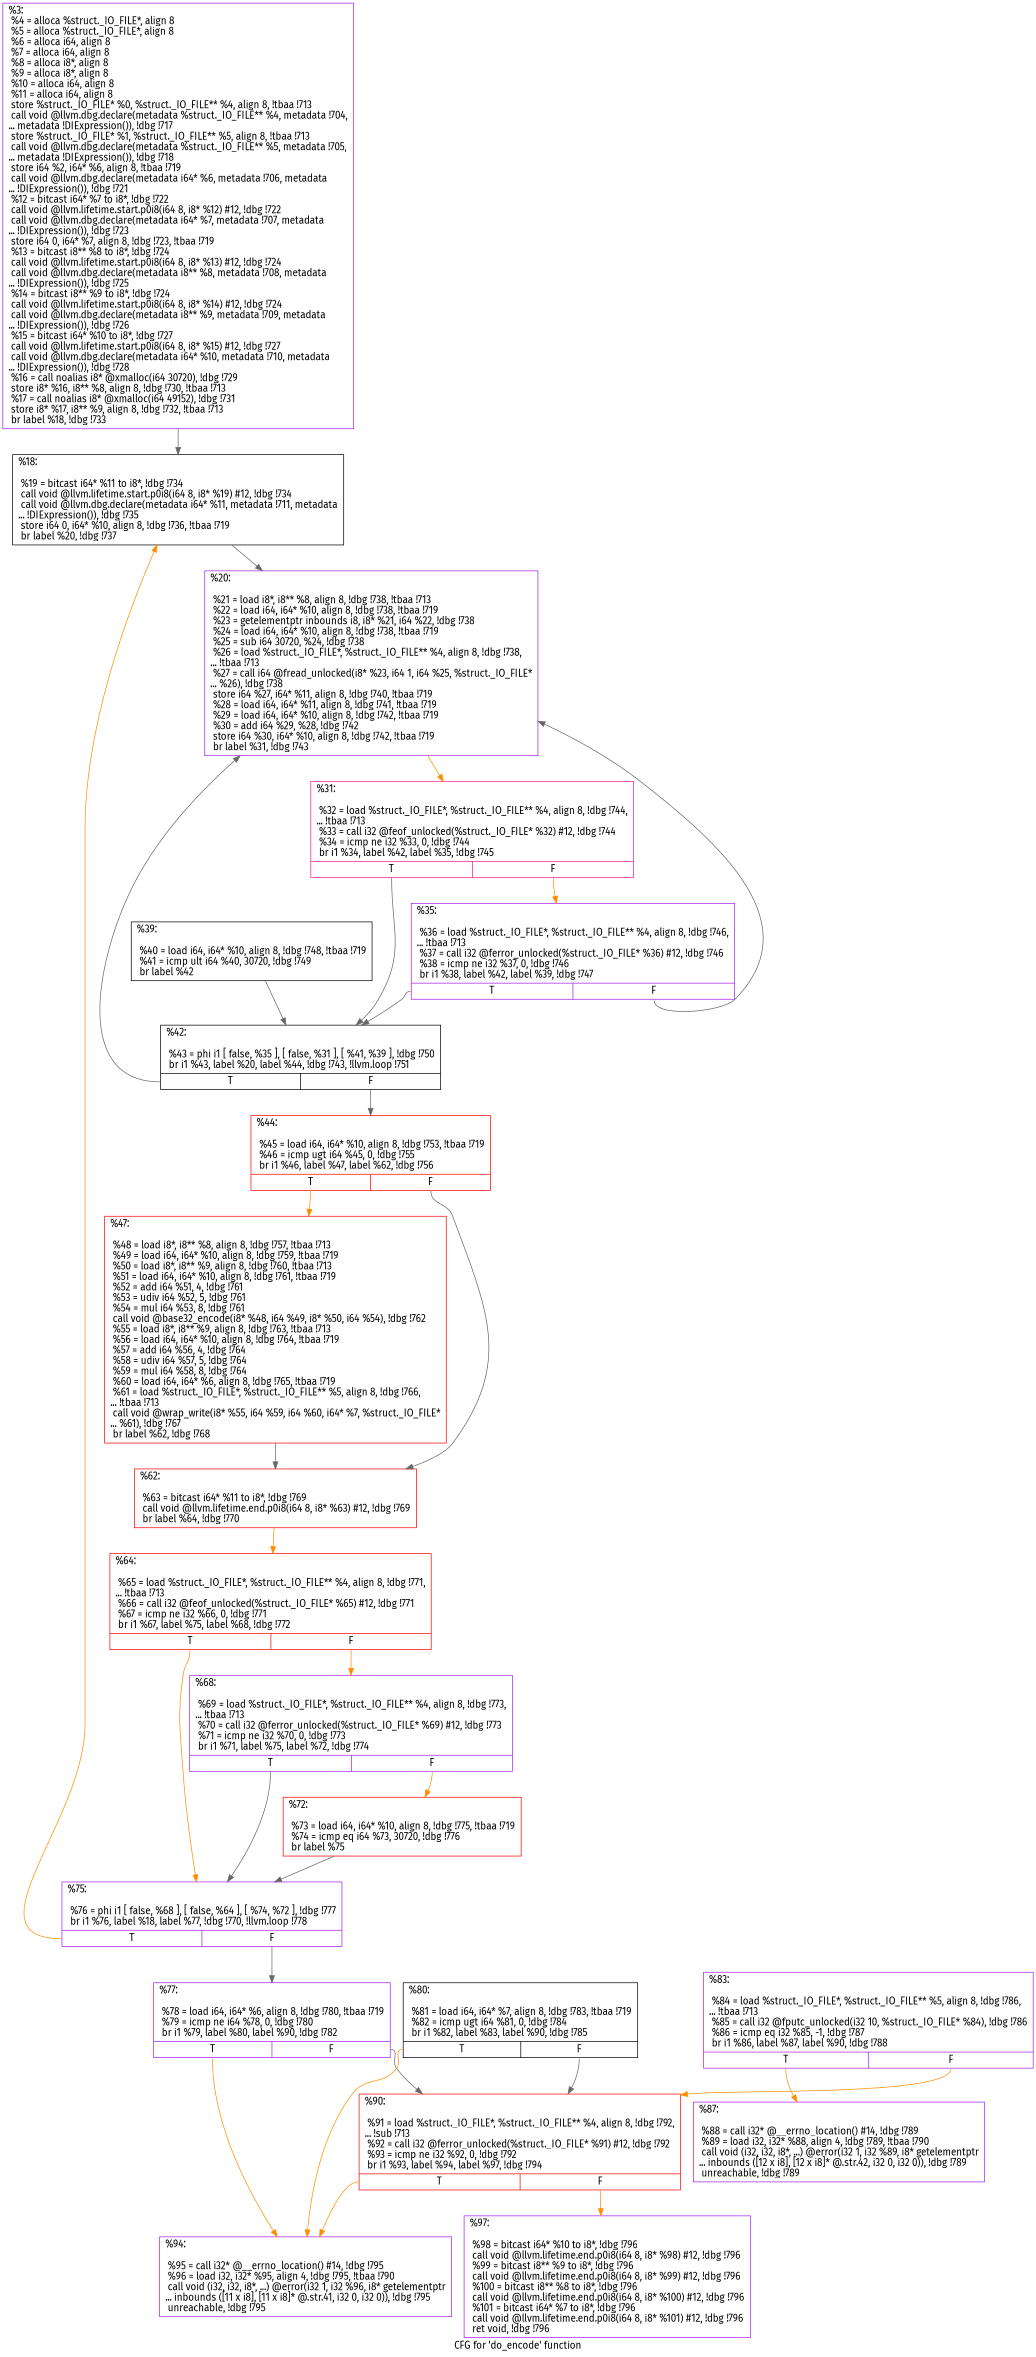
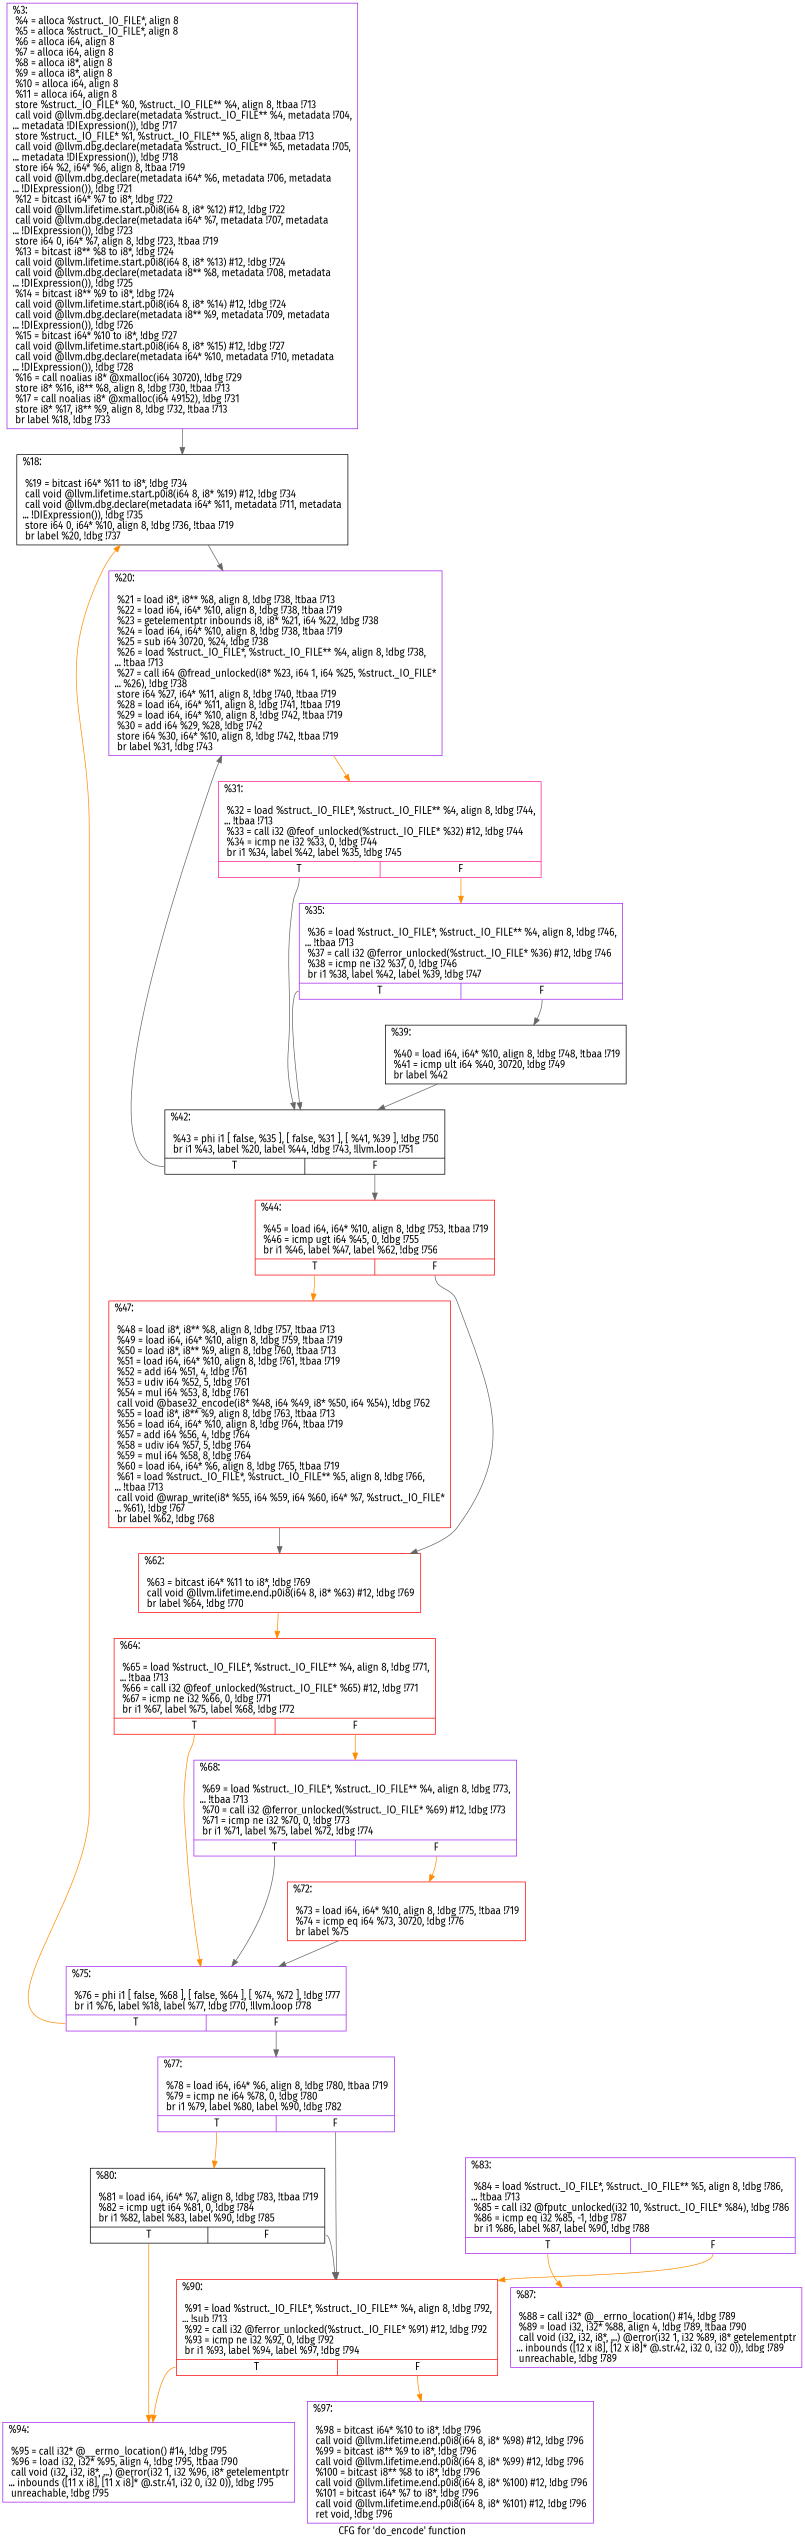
edge "%35:" -> "%20:": now "%35:" -> "%39:"
edge "%77:" -> "%94:": now "%77:" -> "%80:"
